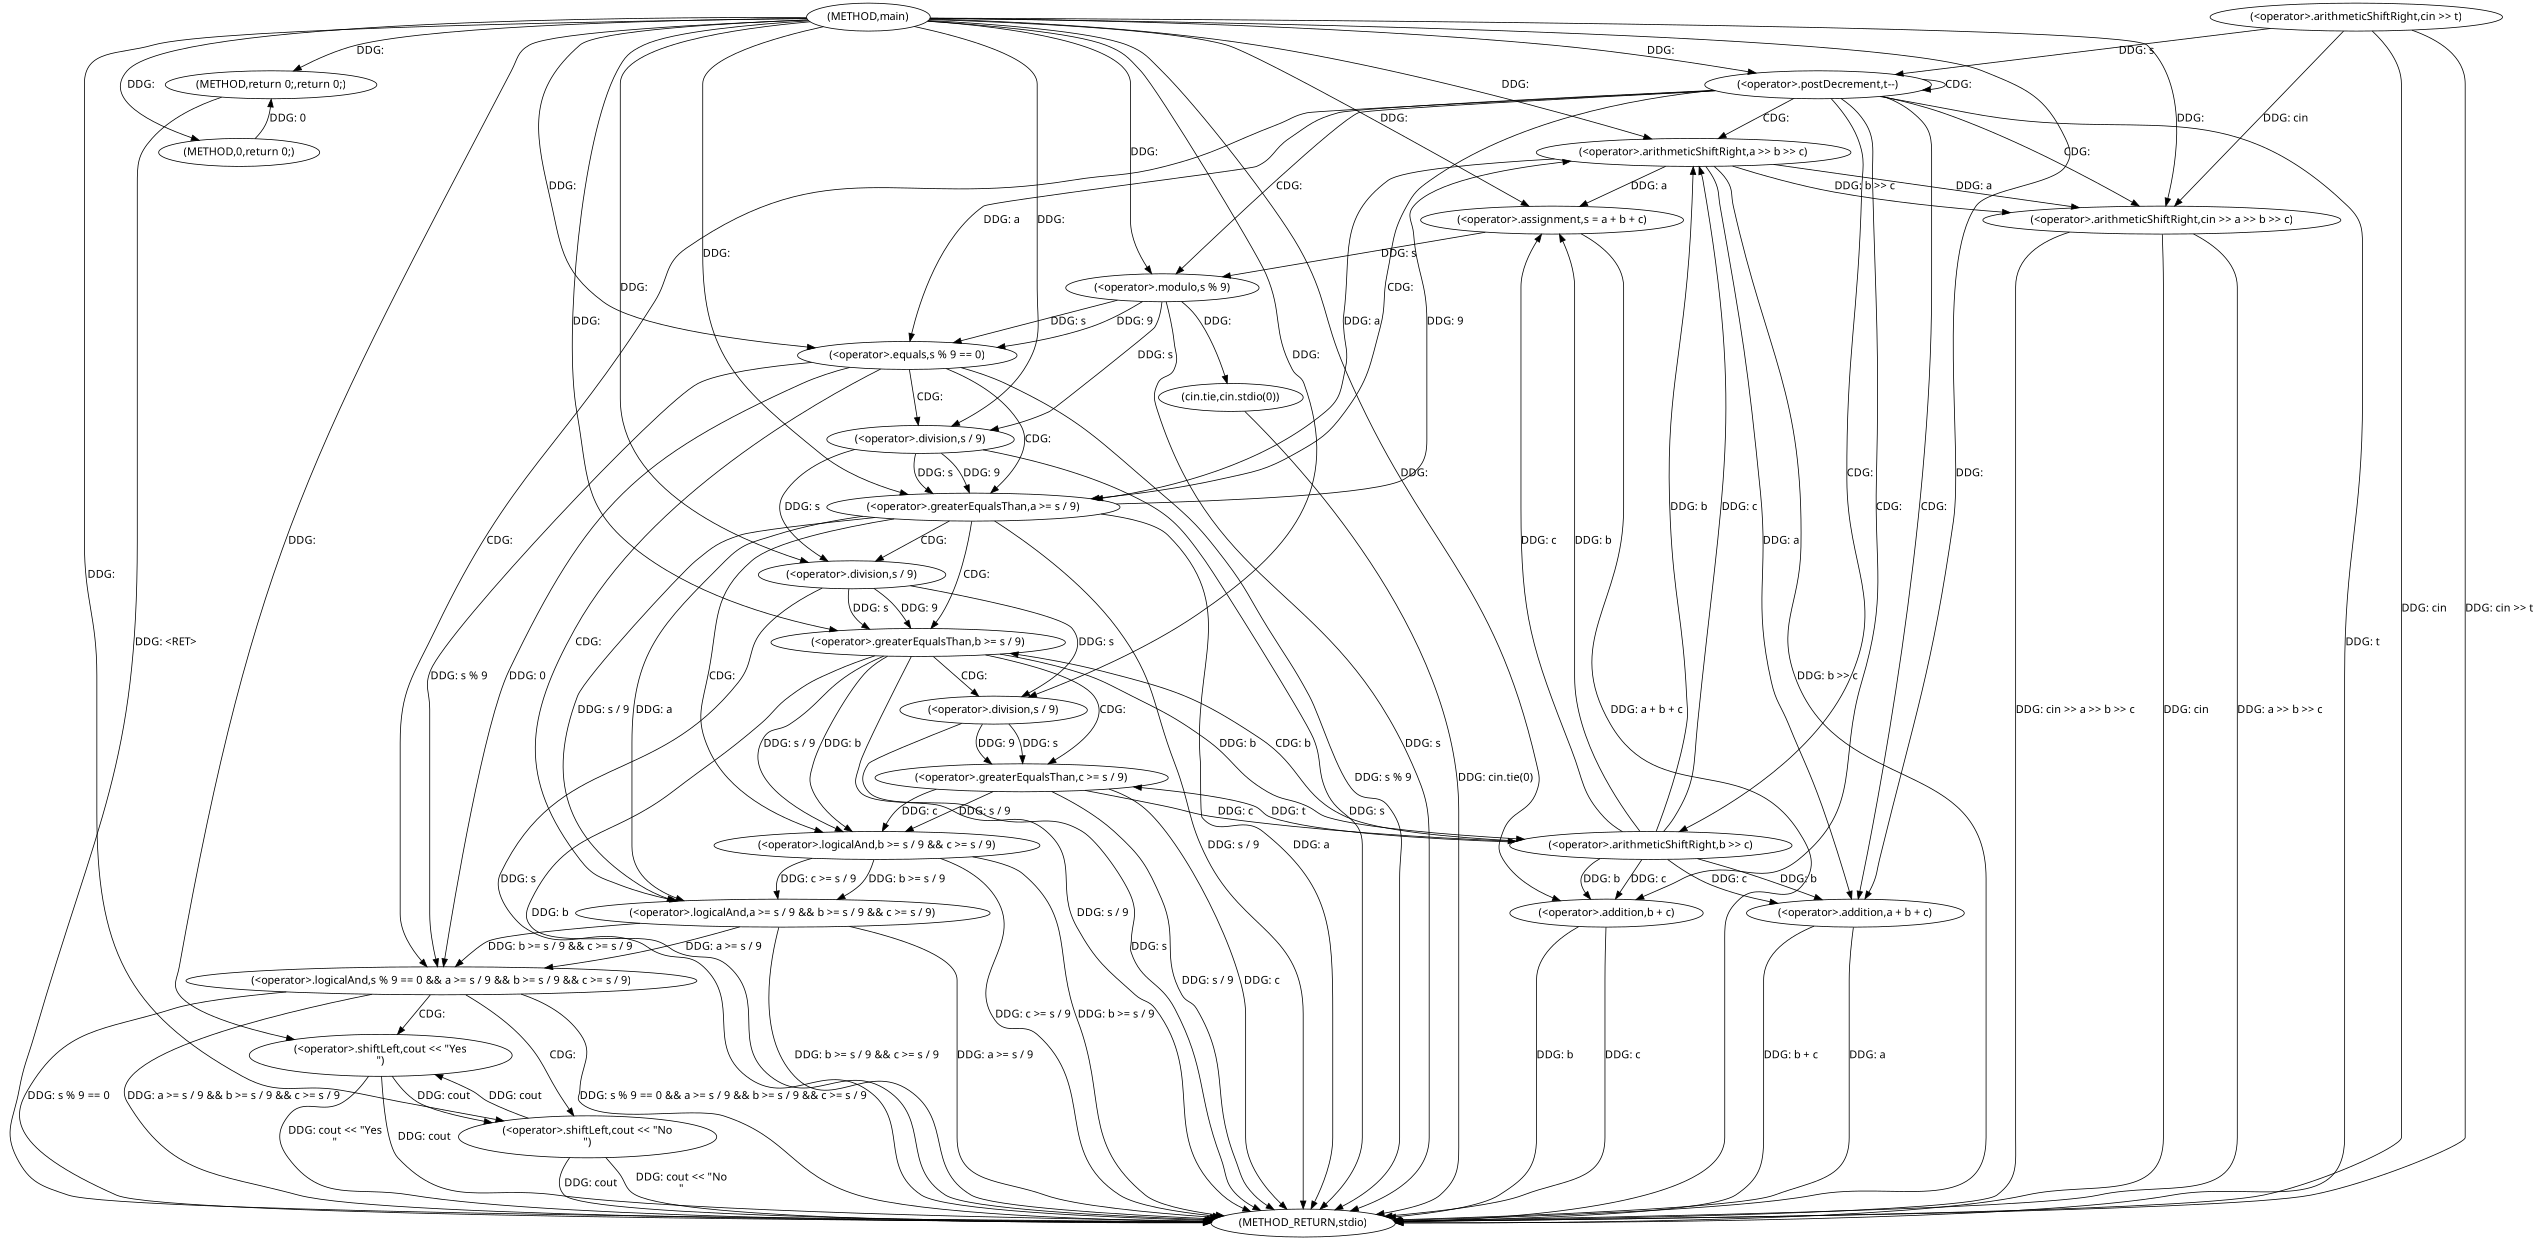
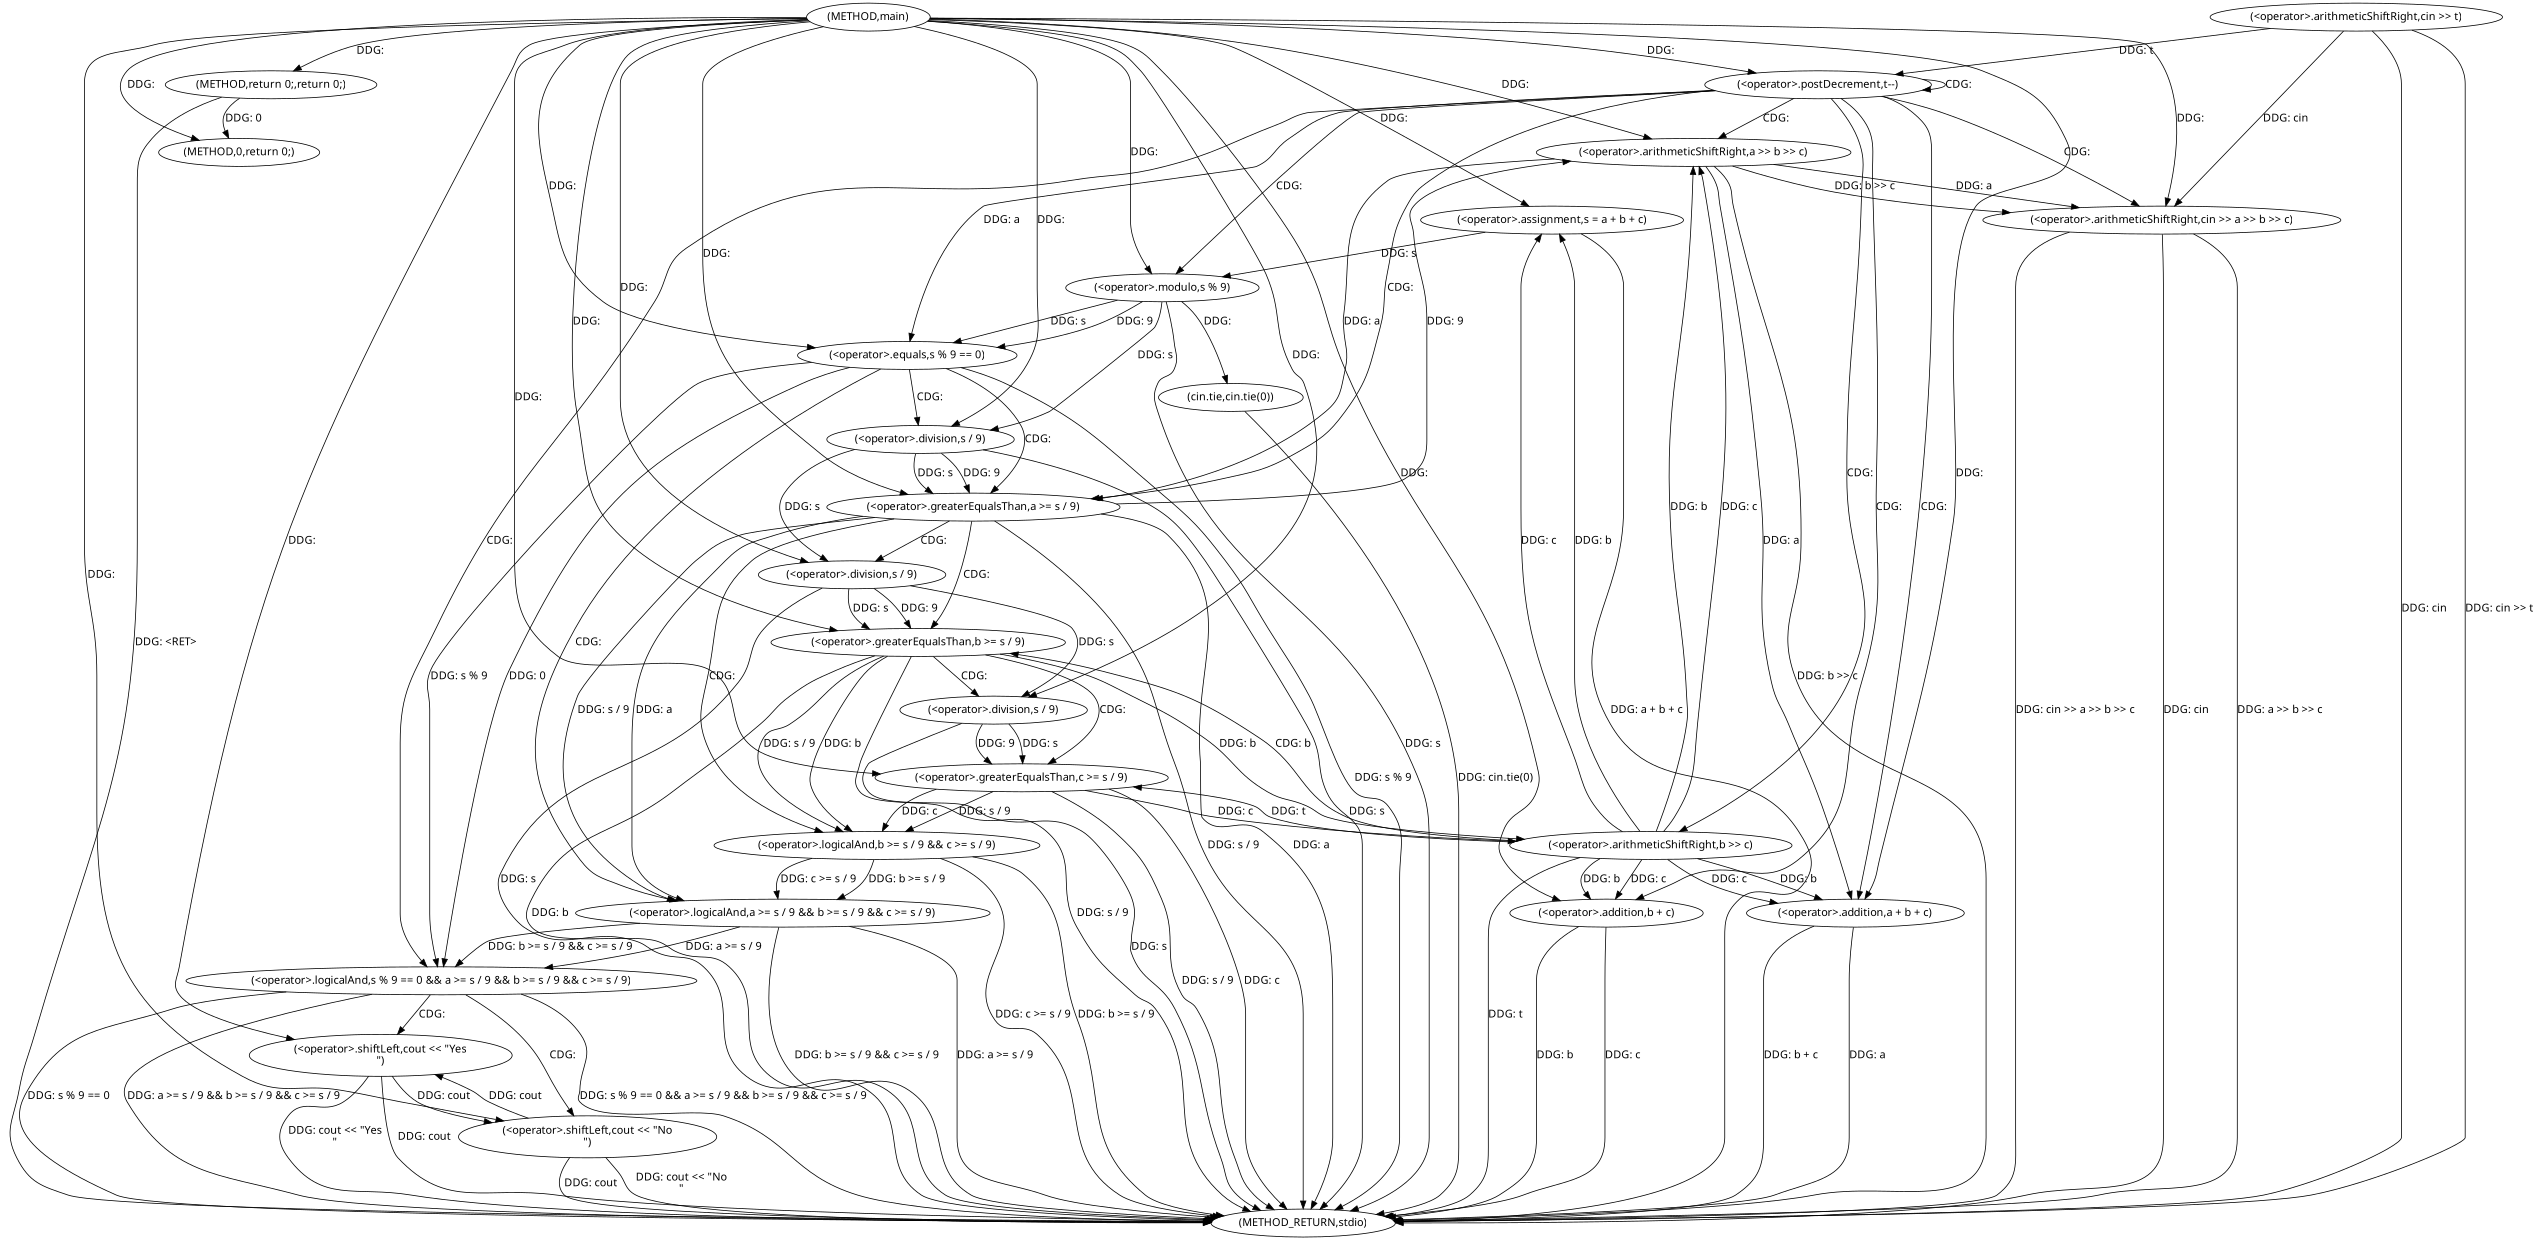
edge "(<operator>.arithmeticShiftRight,cin >> t)" -> "(<operator>.postDecrement,t--)": label "DDG: s" -> "DDG: t"
edge "(METHOD,0,return 0;)" -> "(METHOD,return 0;,return 0;)": reversed
edge "(<operator>.arithmeticShiftRight,a >> b >> c)" -> "(<operator>.assignment,s = a + b + c)": removed, label "DDG: a"
node "(cin.tie,cin.stdio(0))": label "(cin.tie,cin.stdio(0))" -> "(cin.tie,cin.tie(0))"
edge "(METHOD,main)" -> "(<operator>.greaterEqualsThan,c >= s / 9)": added, label "DDG:"
edge "(<operator>.postDecrement,t--)" -> "(METHOD_RETURN,stdio)": now "(<operator>.arithmeticShiftRight,b >> c)" -> "(METHOD_RETURN,stdio)"
